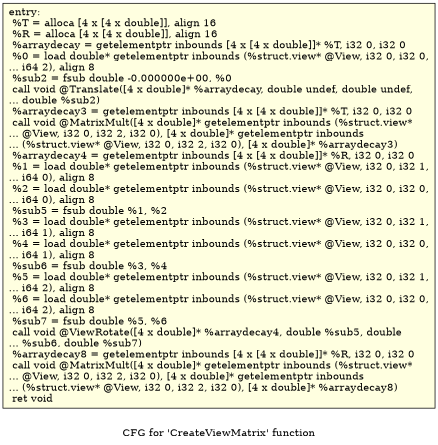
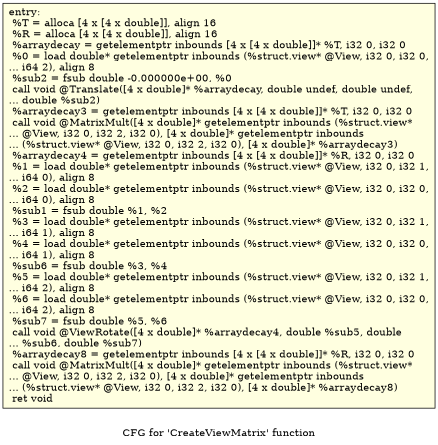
node "entry:": text "%sub5 = fsub double %1, %2" -> "%sub1 = fsub double %1, %2"
